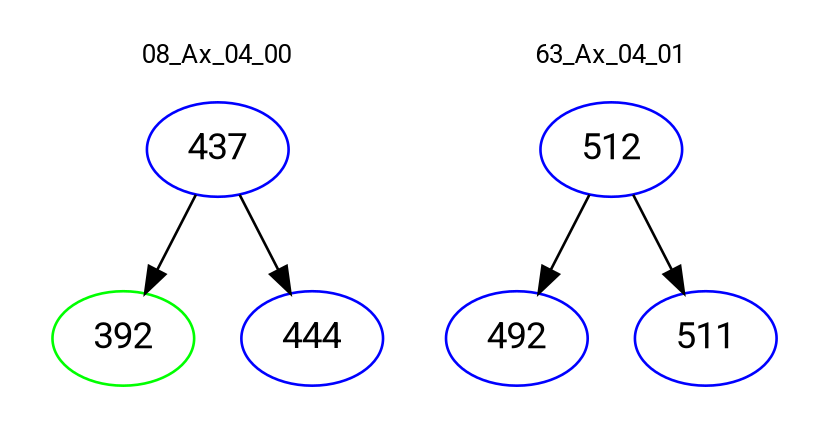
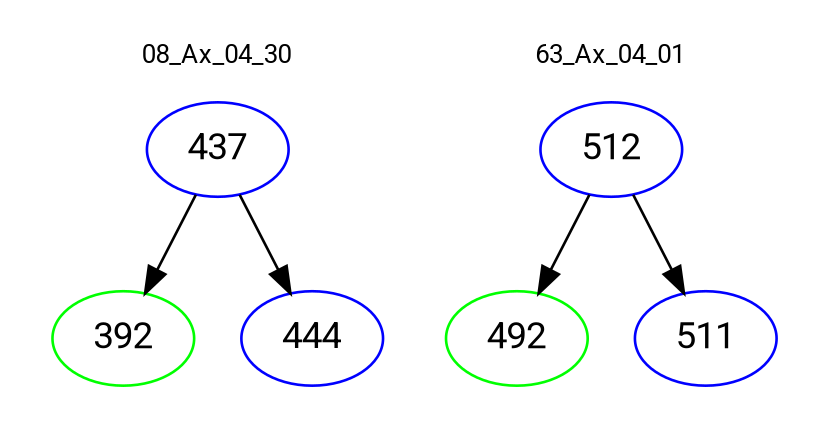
cluster "08_Ax_04_00": label "08_Ax_04_00" -> "08_Ax_04_30"
node "492": color blue -> green
